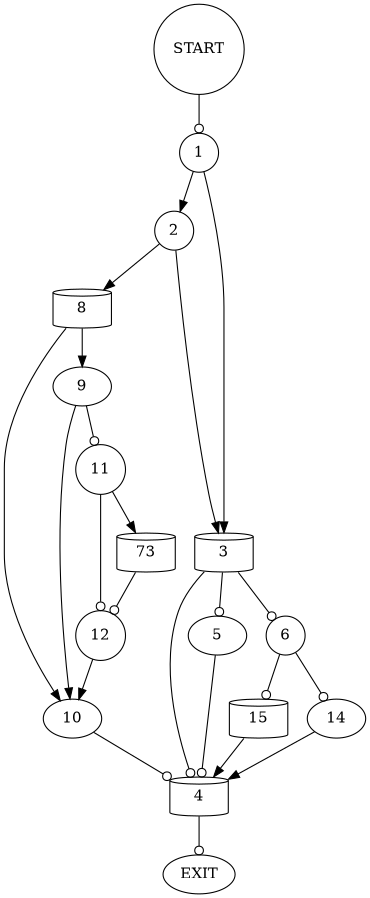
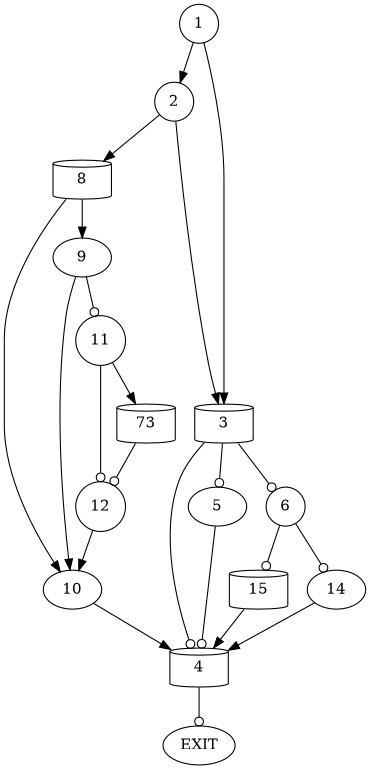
node "START": removed
edge "10" -> "4": arrowhead odot -> normal
